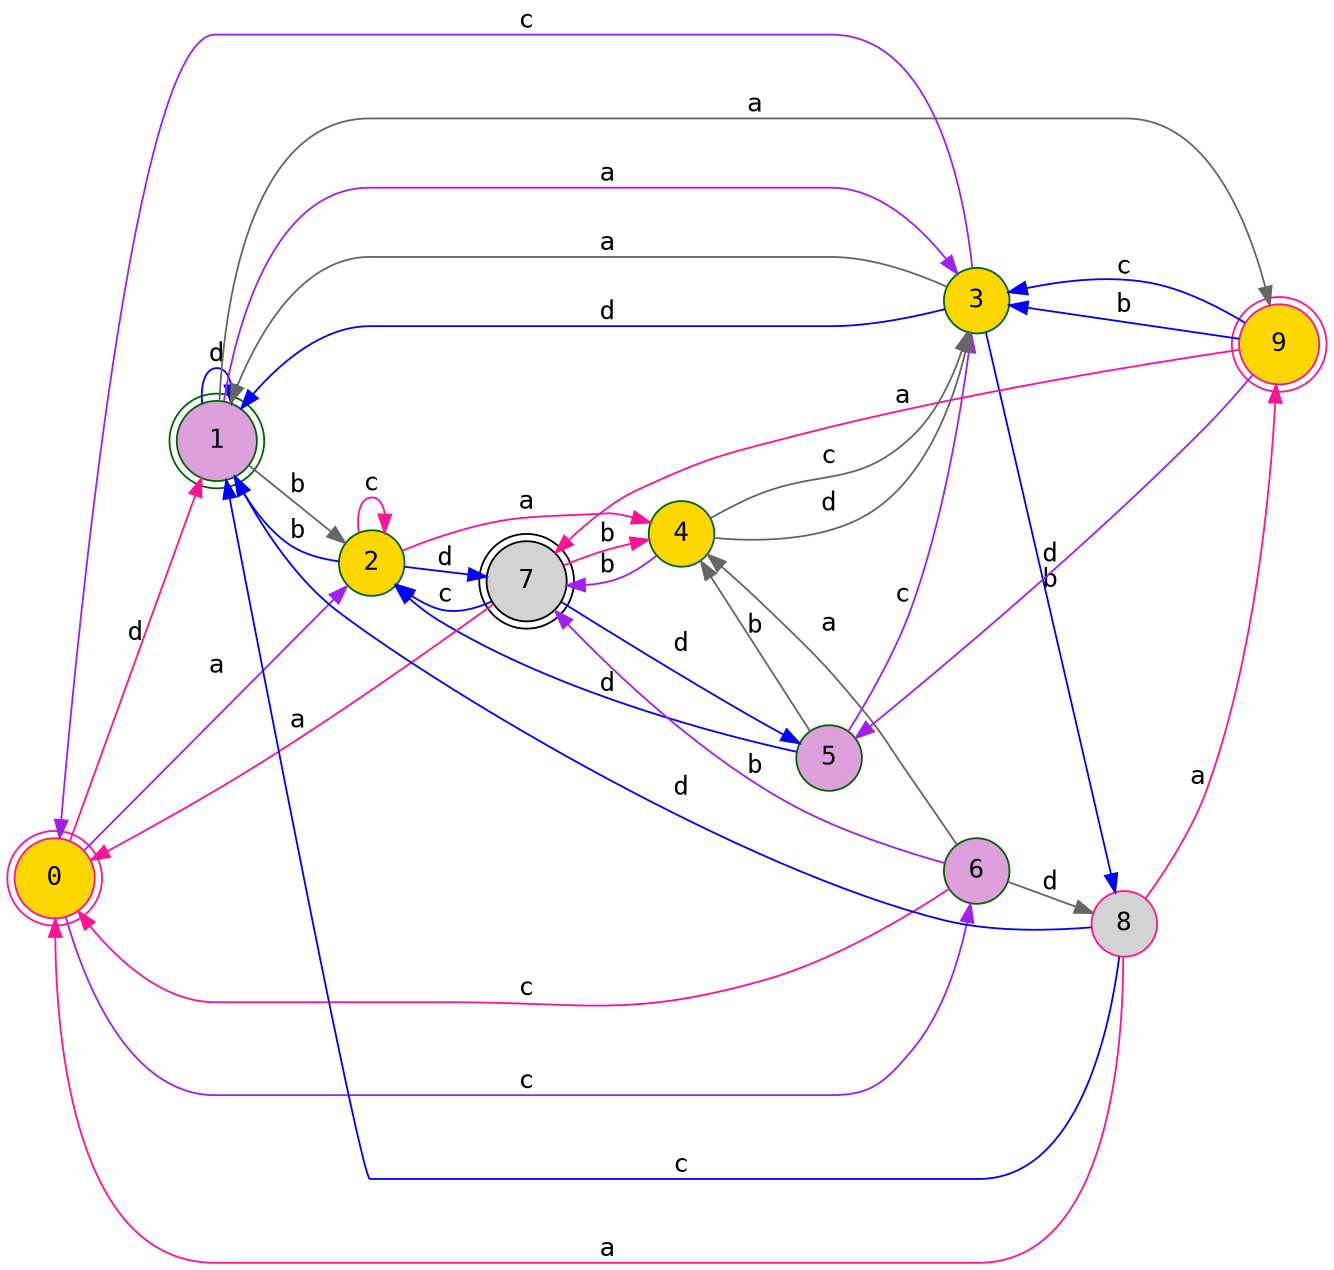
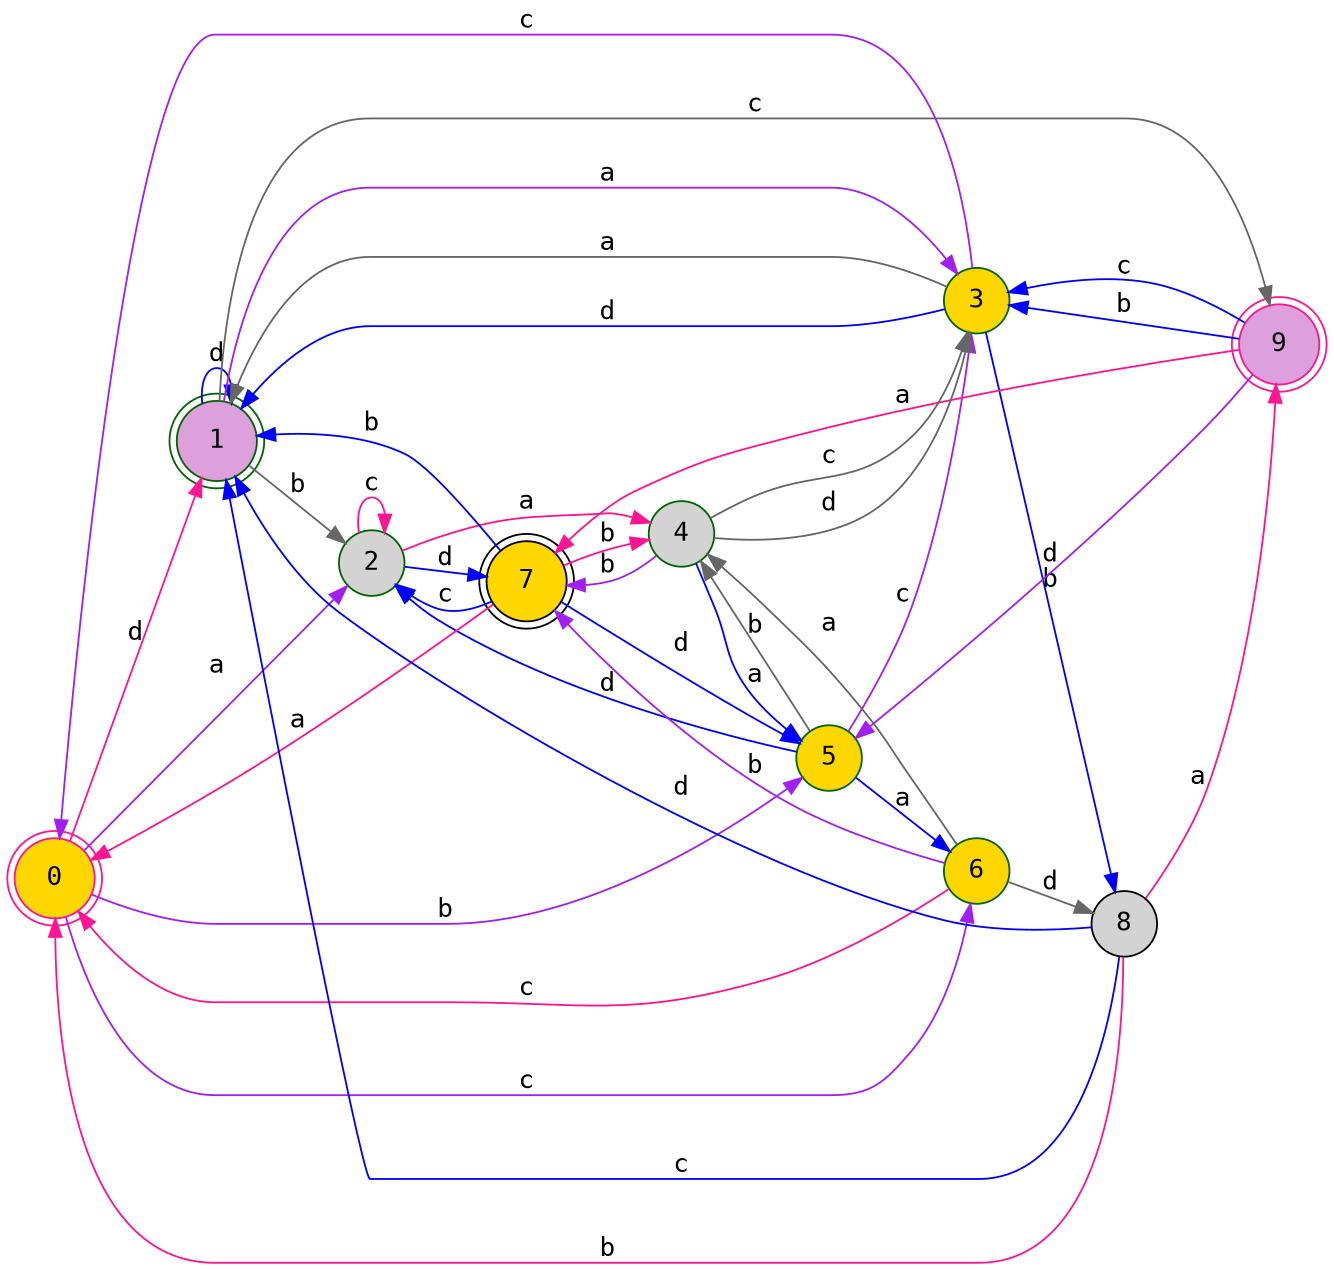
edge "1" -> "9": label "a" -> "c"
node "9": fillcolor gold -> plum
node "4": fillcolor gold -> lightgrey
edge "2" -> "1": now "7" -> "1"
node "2": fillcolor gold -> lightgrey
node "7": fillcolor lightgrey -> gold
edge "4" -> "5": added, label "a"
node "5": fillcolor plum -> gold
edge "5" -> "6": added, label "a"
node "6": fillcolor plum -> gold
edge "0" -> "5": added, label "b"
node "8": color deeppink -> black
edge "8" -> "0": label "a" -> "b"
